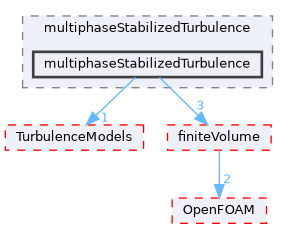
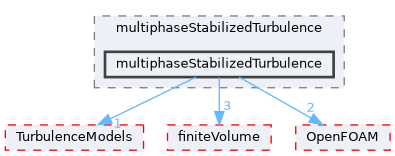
edge "finiteVolume" -> "OpenFOAM": now "multiphaseStabilizedTurbulence" -> "OpenFOAM"
